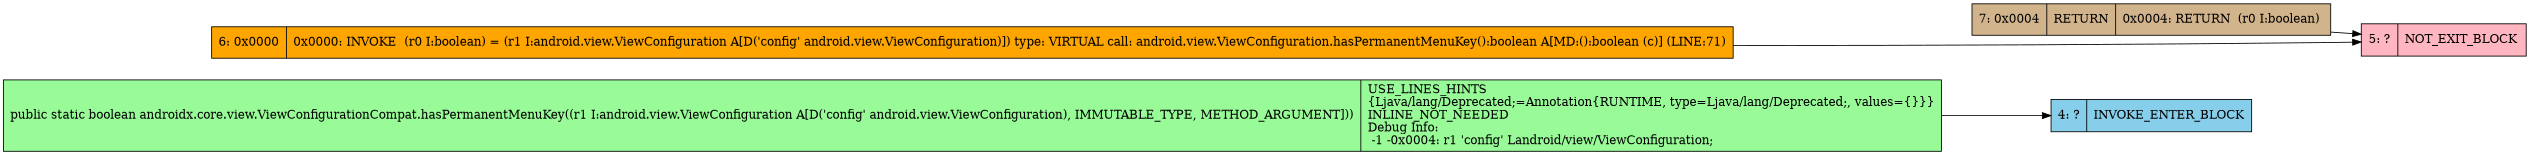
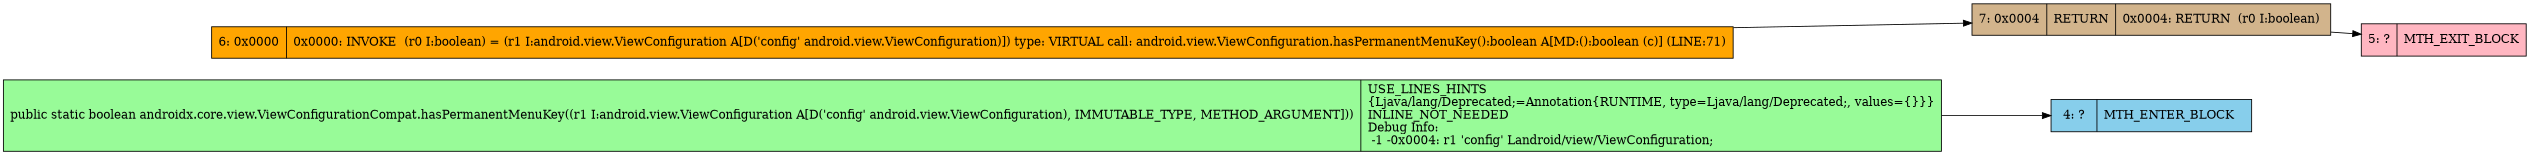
node "5: ?": text "NOT_EXIT_BLOCK" -> "MTH_EXIT_BLOCK"
edge "6: 0x0000" -> "5: ?": now "6: 0x0000" -> "7: 0x0004"
node "4: ?": text "INVOKE_ENTER_BLOCK" -> "MTH_ENTER_BLOCK"
